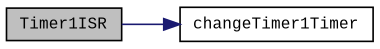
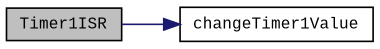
node "changeTimer1Timer": label "changeTimer1Timer" -> "changeTimer1Value"
